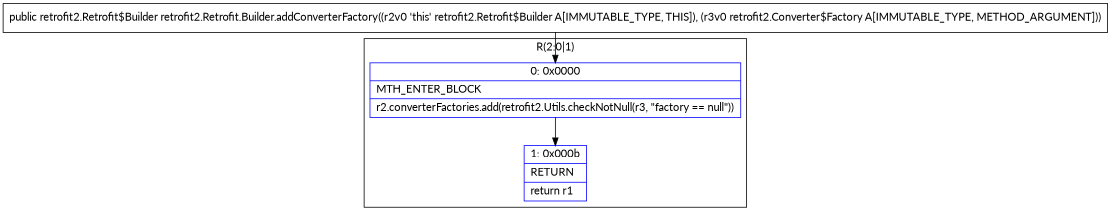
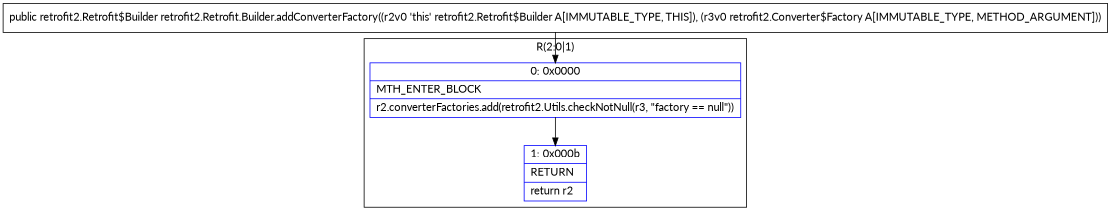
node "1: 0x000b": text "return r1" -> "return r2"
